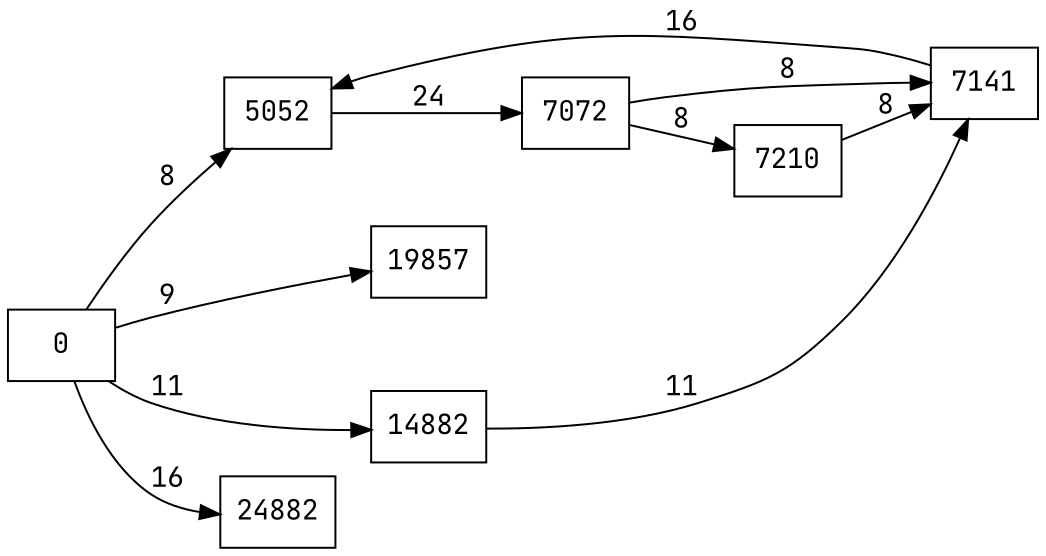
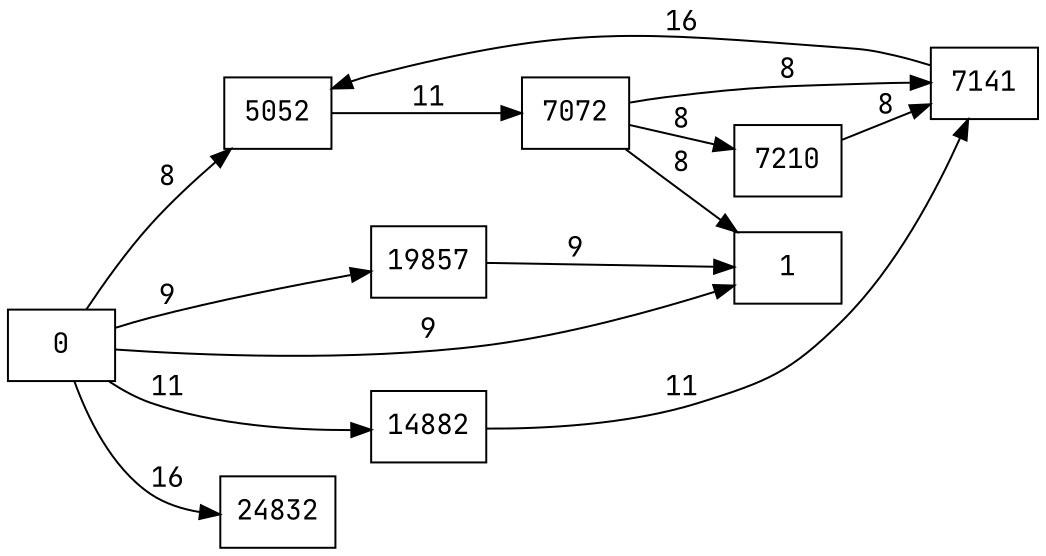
edge "5052" -> "7072": label "24" -> "11"
node "1": added
node "24882": label "24882" -> "24832"
